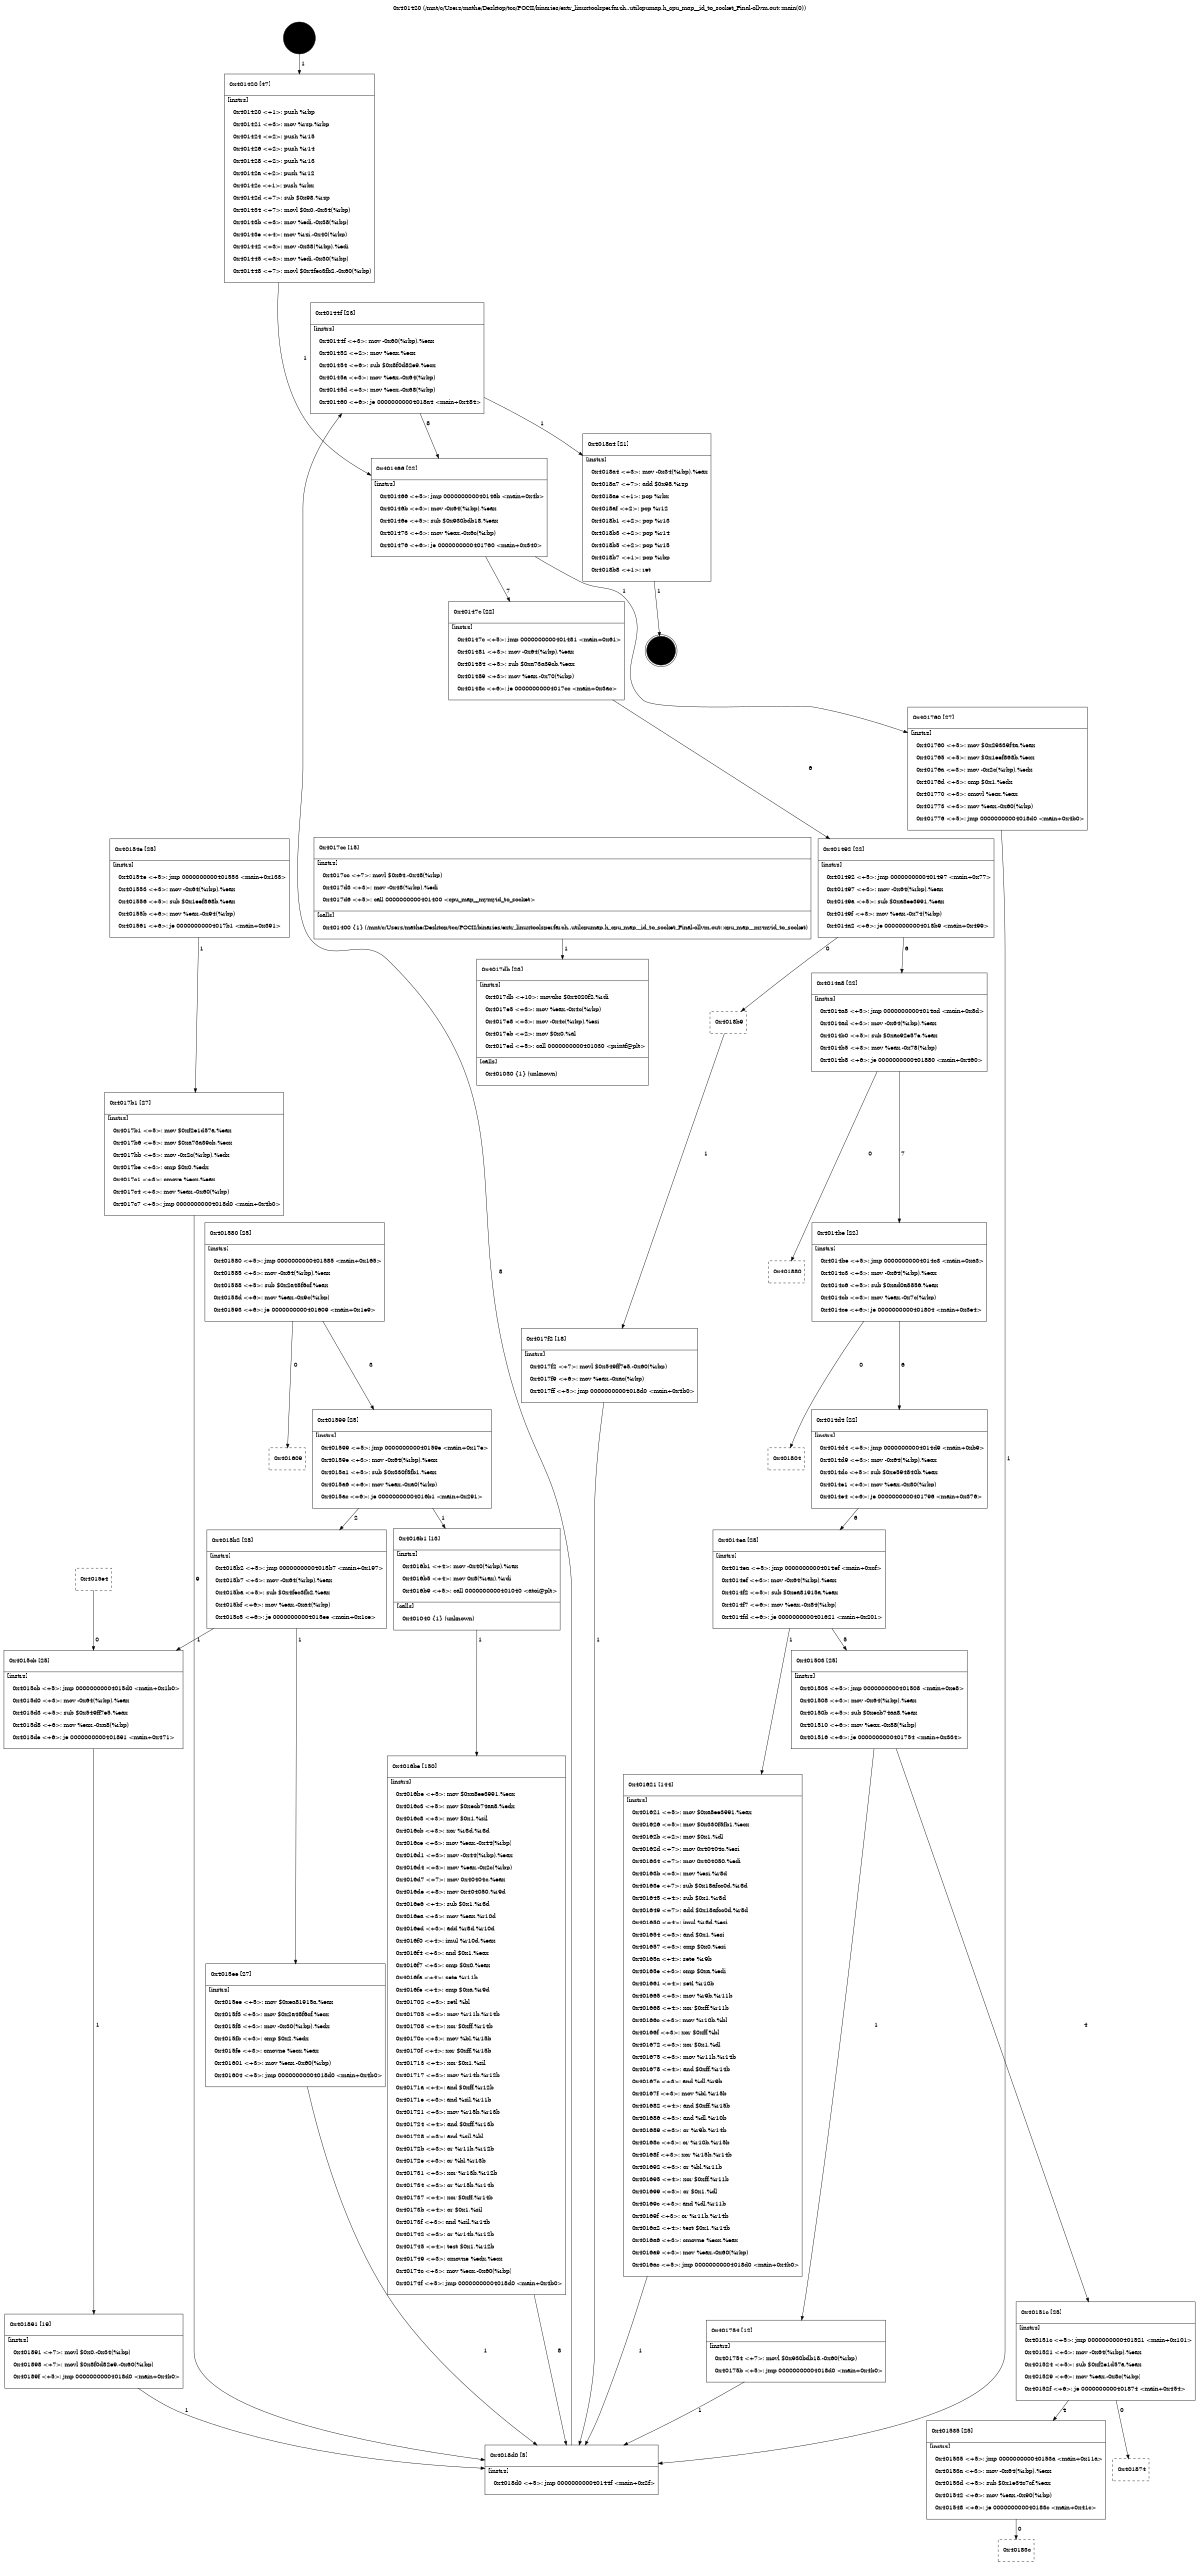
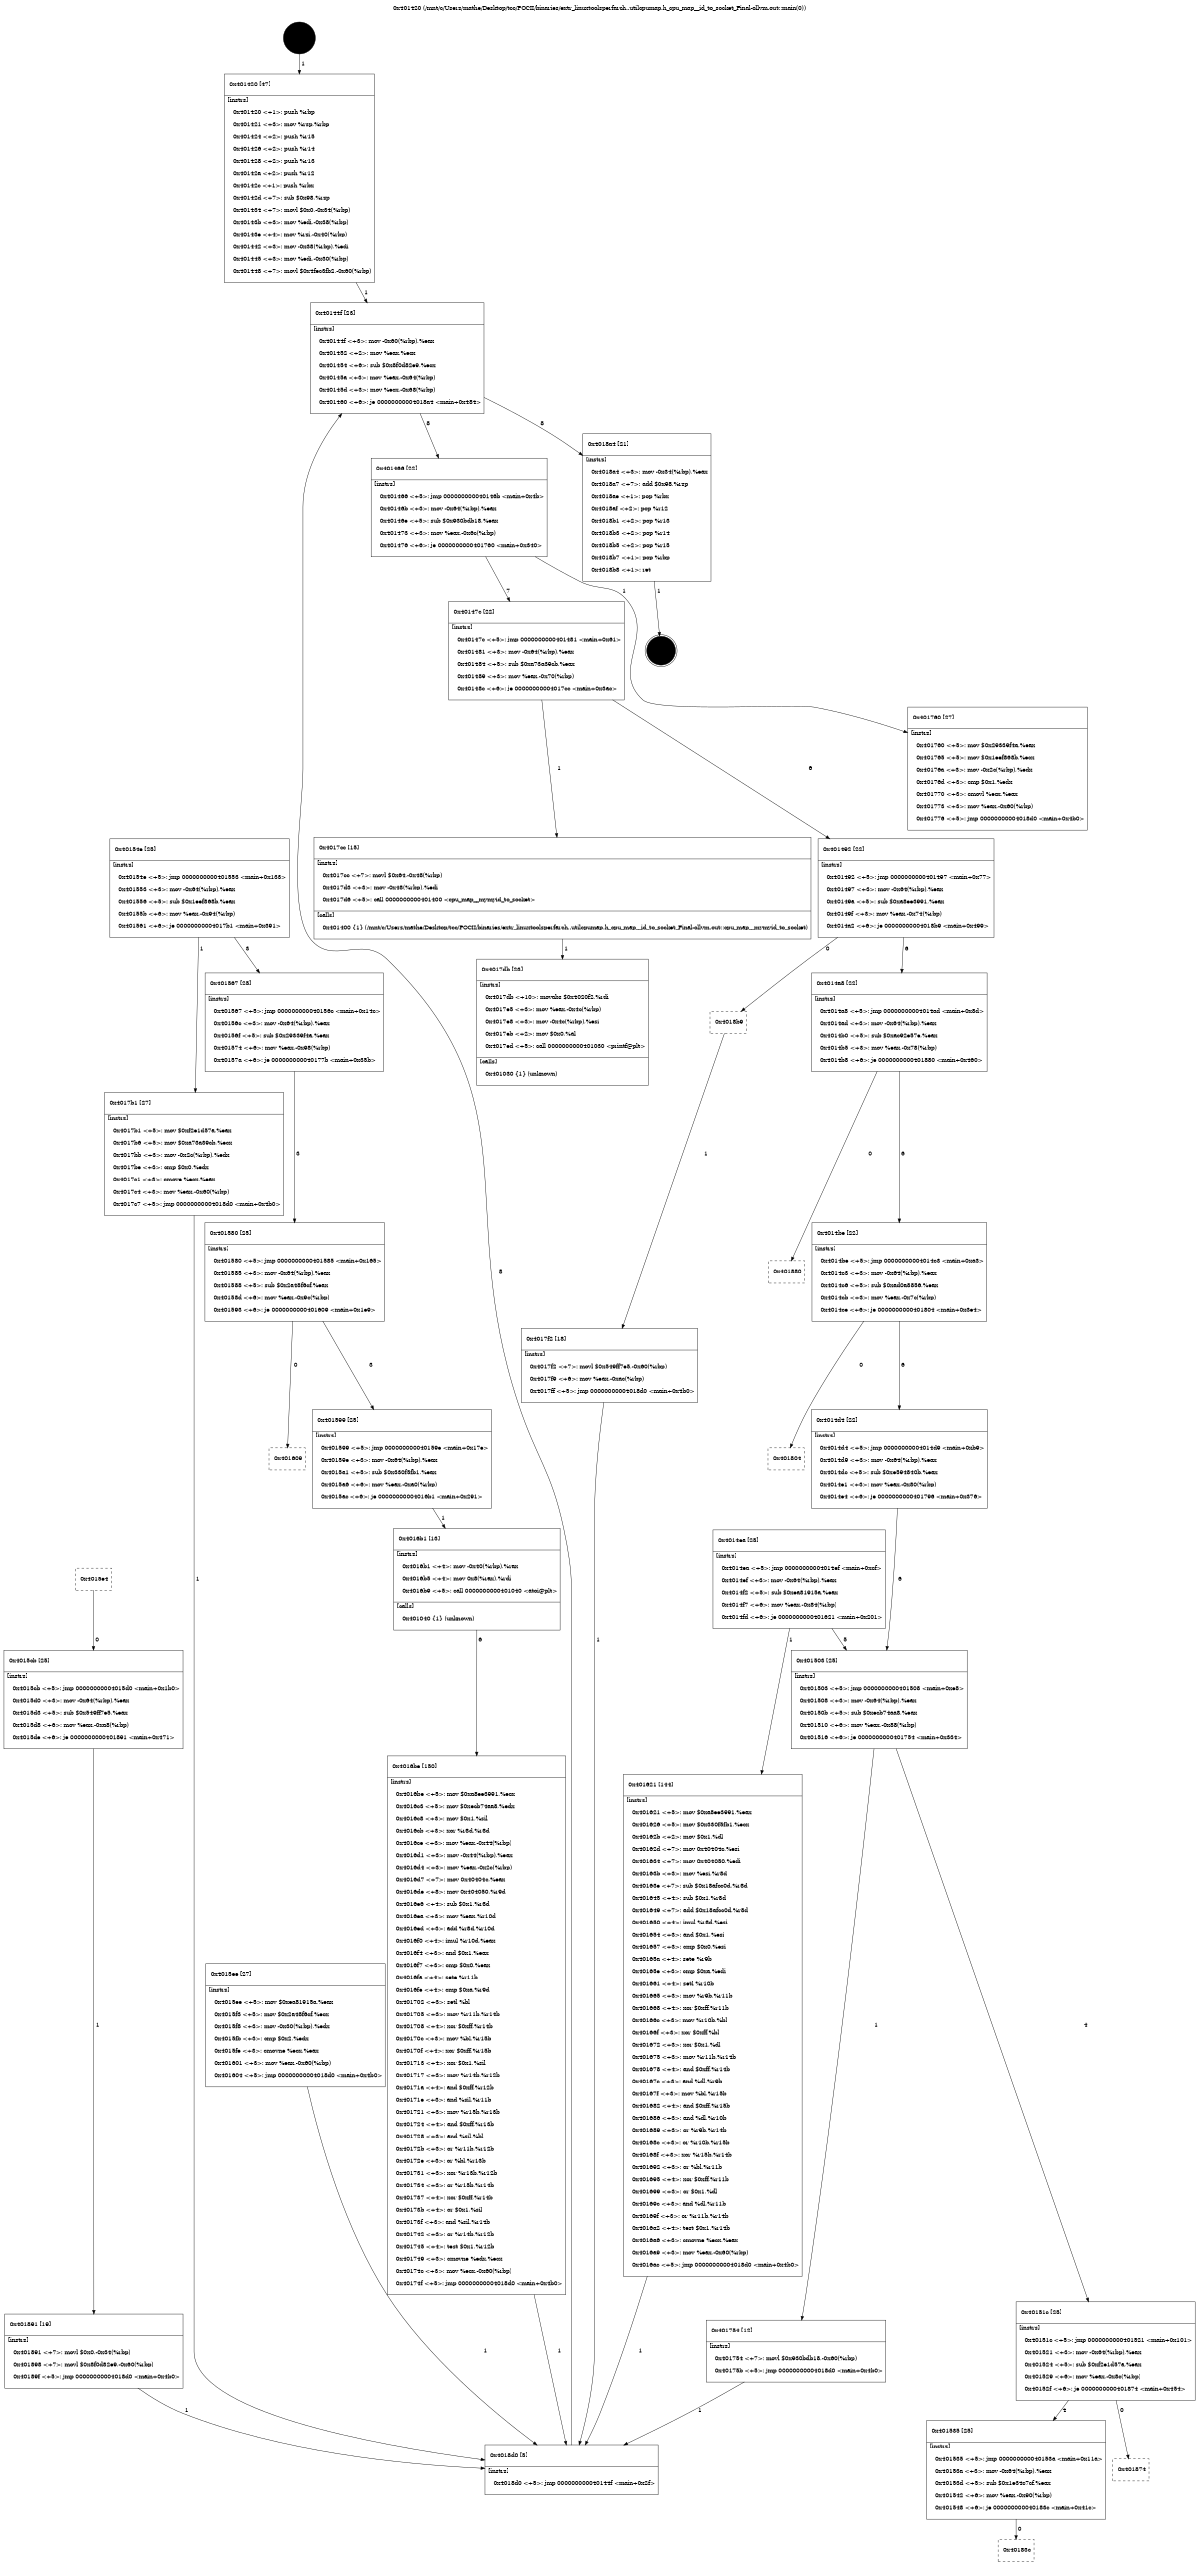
edge "0x401420 [47]" -> "0x401466 [22]": now "0x401420 [47]" -> "0x40144f [23]"
edge "0x40144f [23]" -> "0x4018a4 [21]": label " 1" -> " 8"
edge "0x40147c [22]" -> "0x4017cc [15]": added, label "1"
node "0x401567 [25]": added
edge "0x4014a8 [22]" -> "0x4014be [22]": label " 7" -> " 6"
edge "0x4014d4 [22]" -> "0x4014ea [25]": now "0x4014d4 [22]" -> "0x401503 [25]"
edge "0x4017b1 [27]" -> "0x4018d0 [5]": label " 9" -> " 1"
node "0x4015b2 [25]": removed
edge "0x4016b1 [13]" -> "0x4016be [150]": label " 1" -> " 6"
edge "0x401760 [27]" -> "0x4018d0 [5]": removed, label "1"
edge "0x4016be [150]" -> "0x4018d0 [5]": label " 8" -> " 1"
